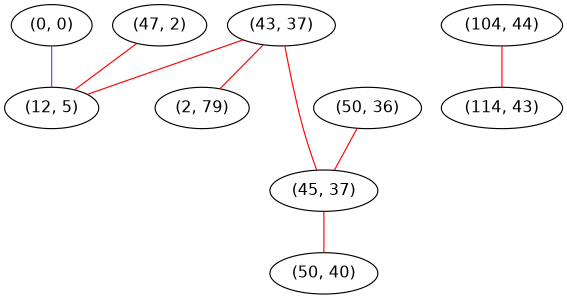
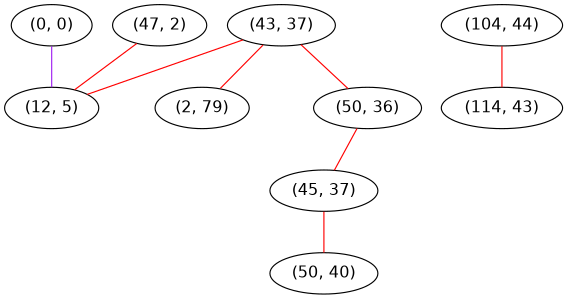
edge "(43, 37)" -- "(45, 37)": now "(43, 37)" -- "(50, 36)"
